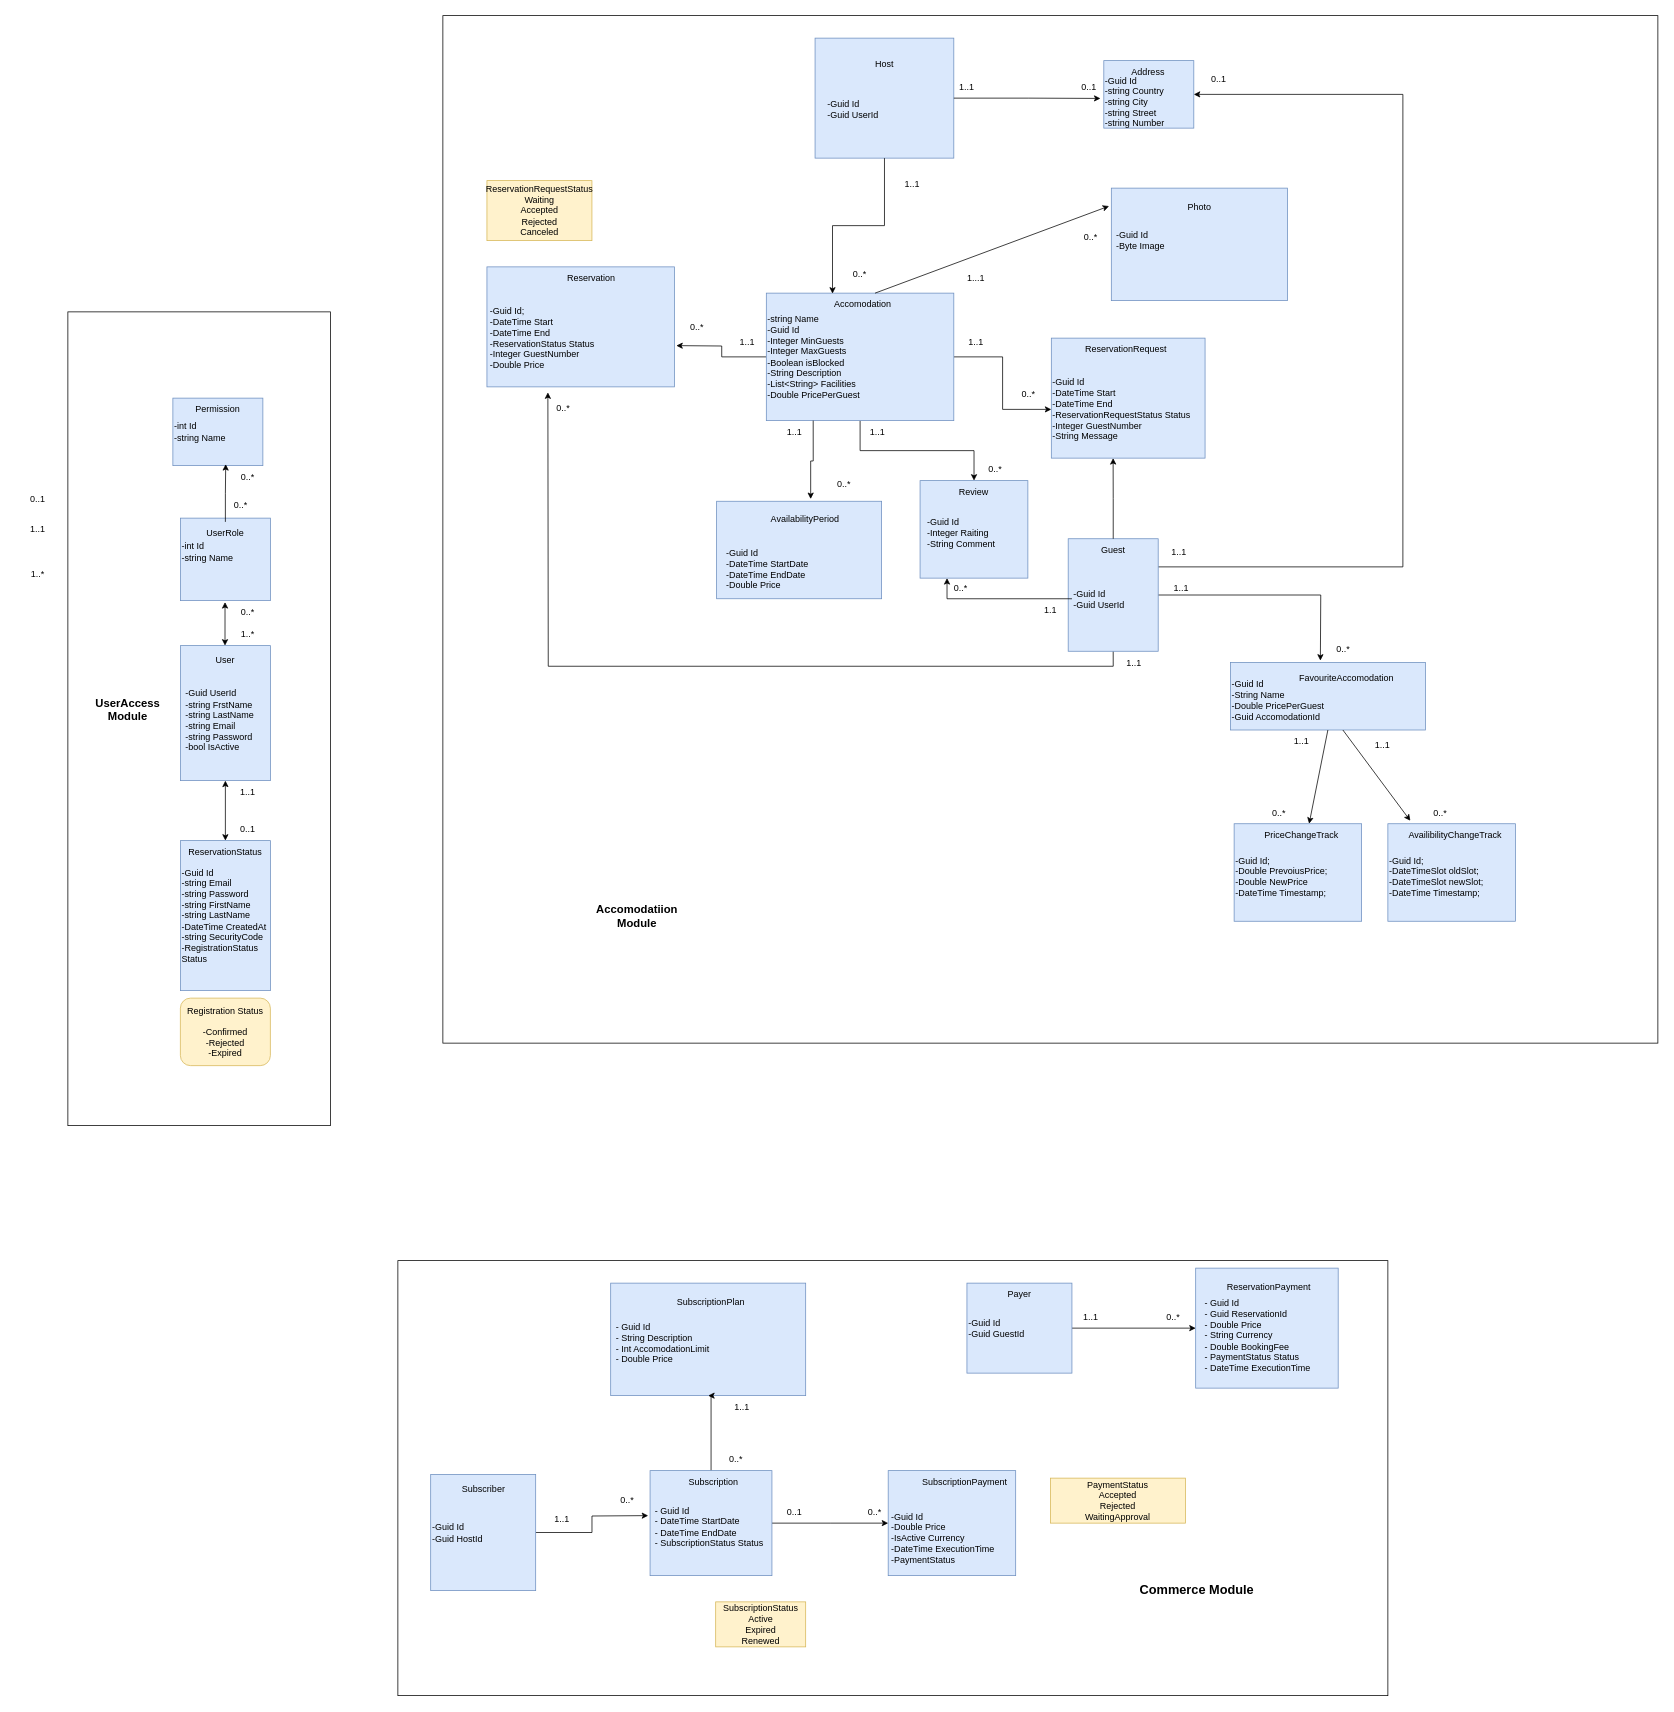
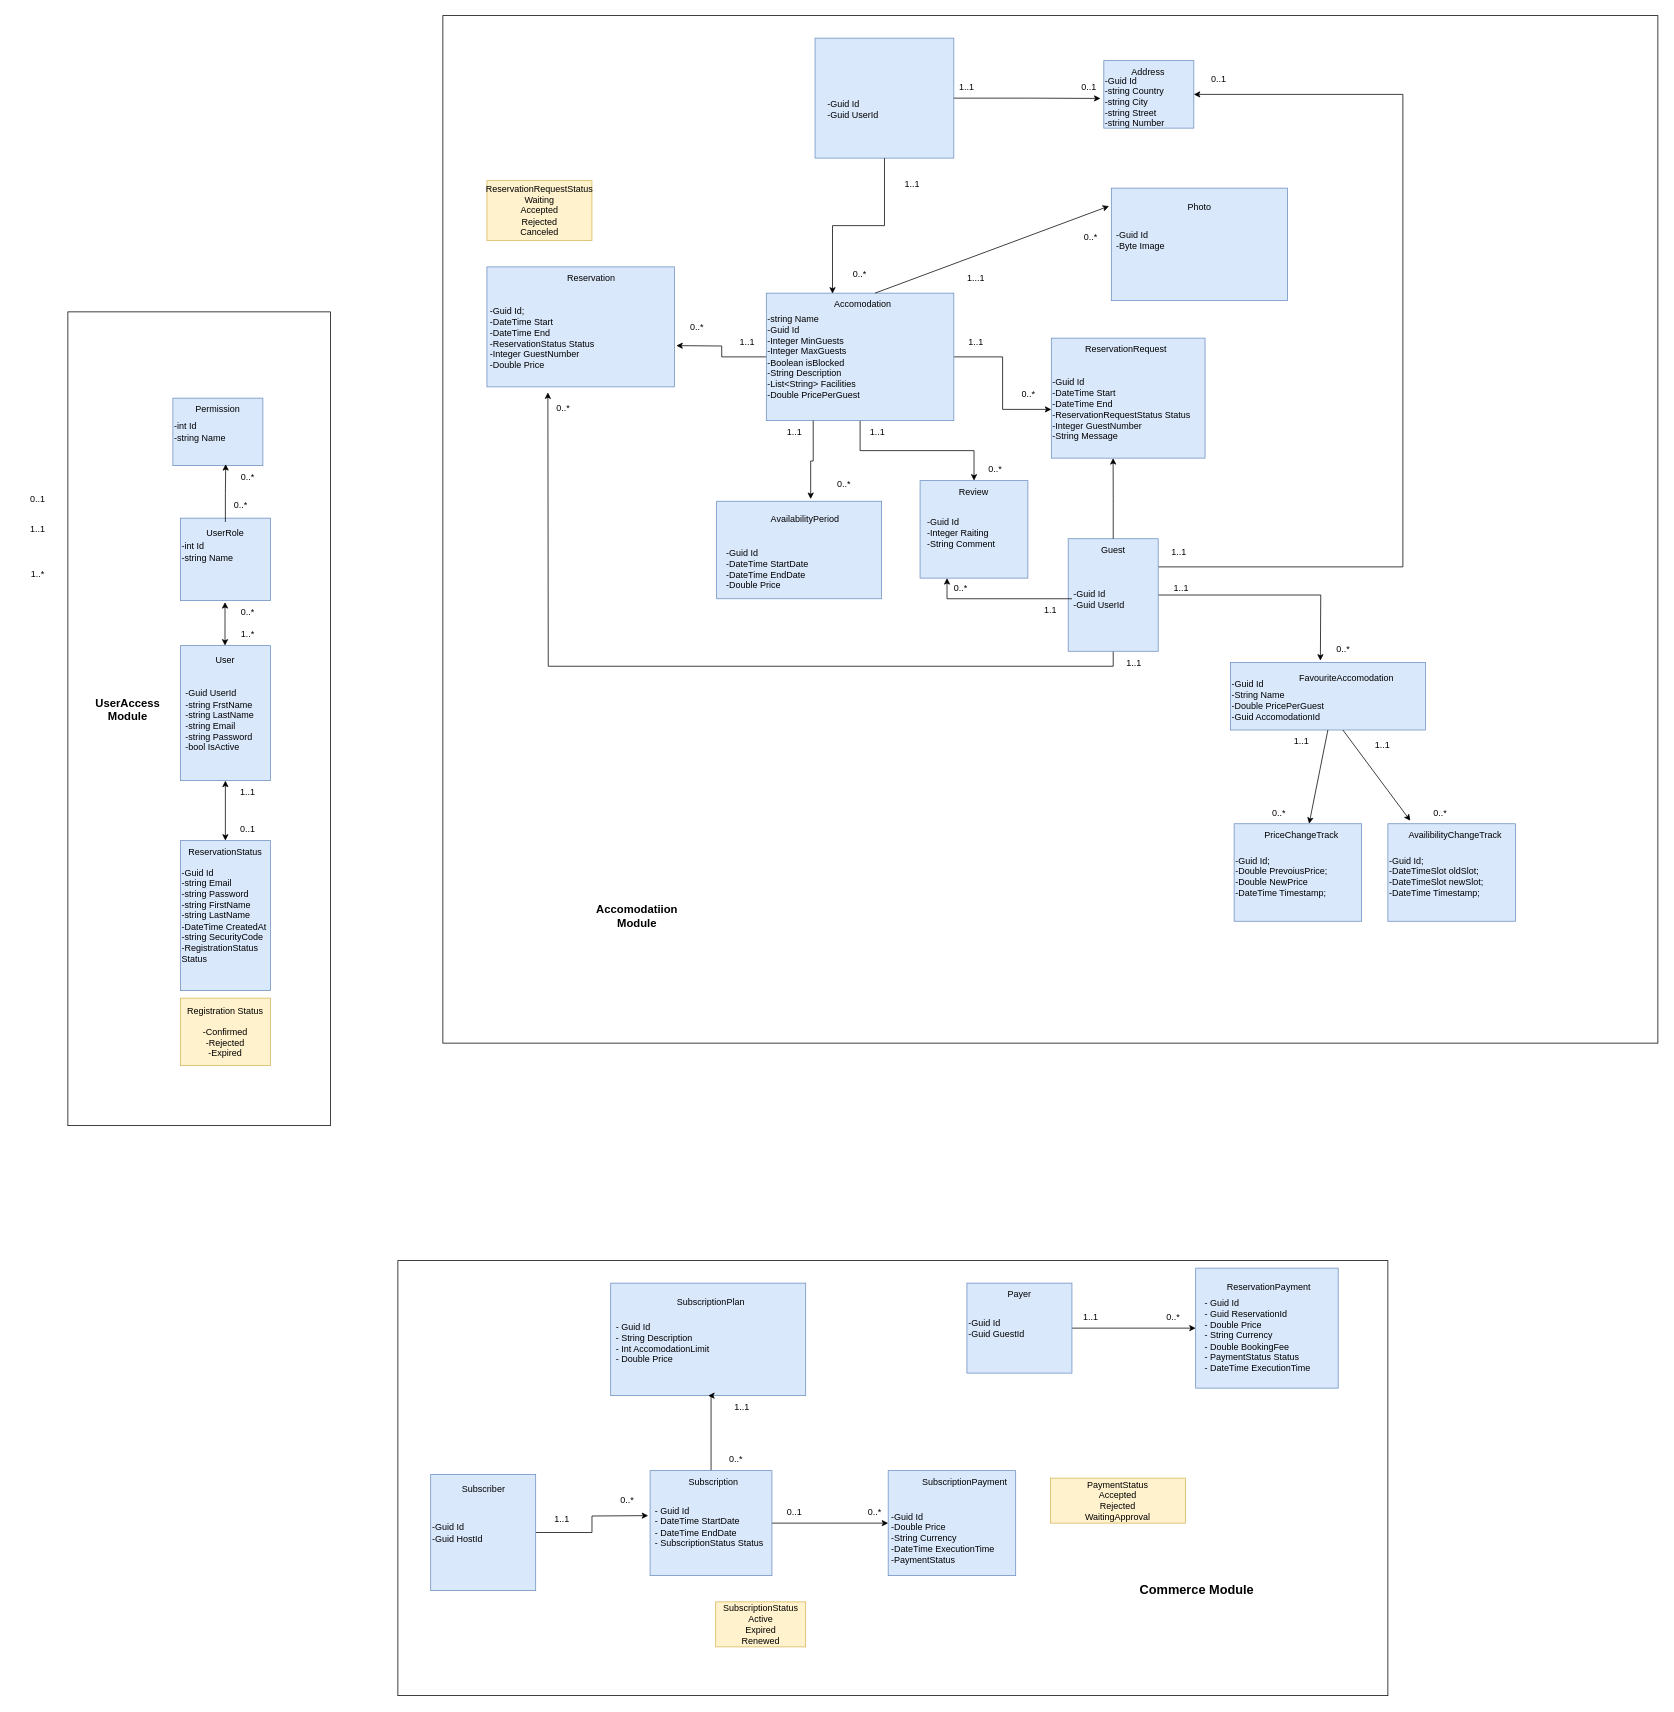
node "Host": removed
node "Registration Status -Confirmed -Rejected -Expired": shape rounded rectangle -> rectangle
node "-Guid Id -Double Price -IsActive Currency -DateTime ExecutionTime -PaymentStatus": label "-Guid Id -Double Price -IsActive Currency -DateTime ExecutionTime -PaymentStatus" -> "-Guid Id -Double Price -String Currency -DateTime ExecutionTime -PaymentStatus"
